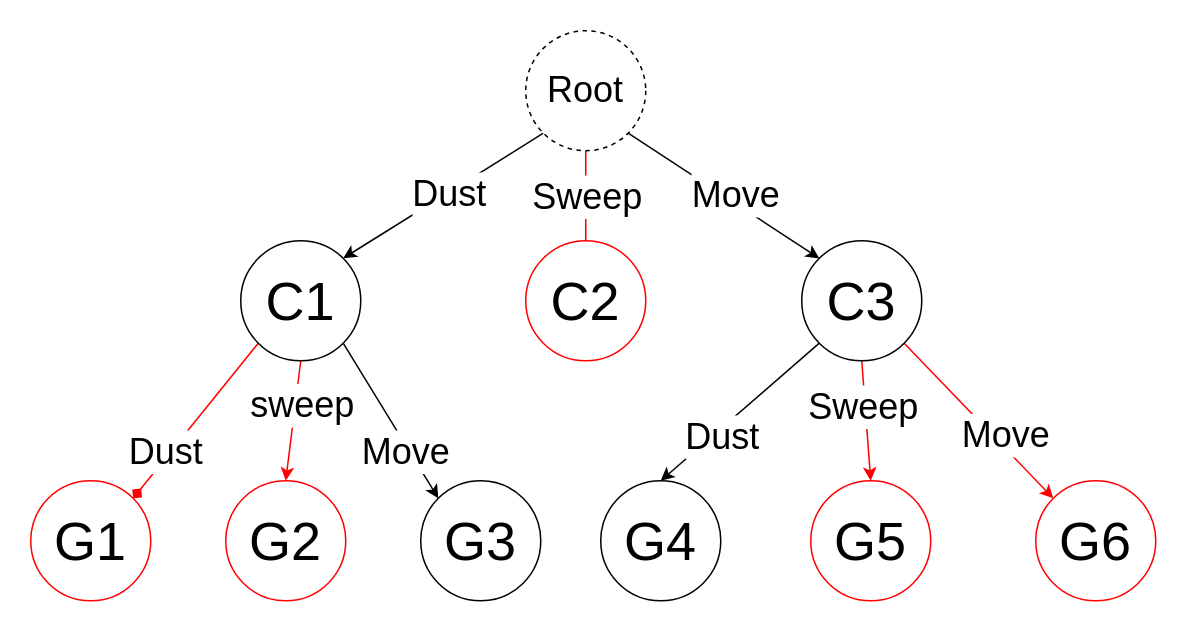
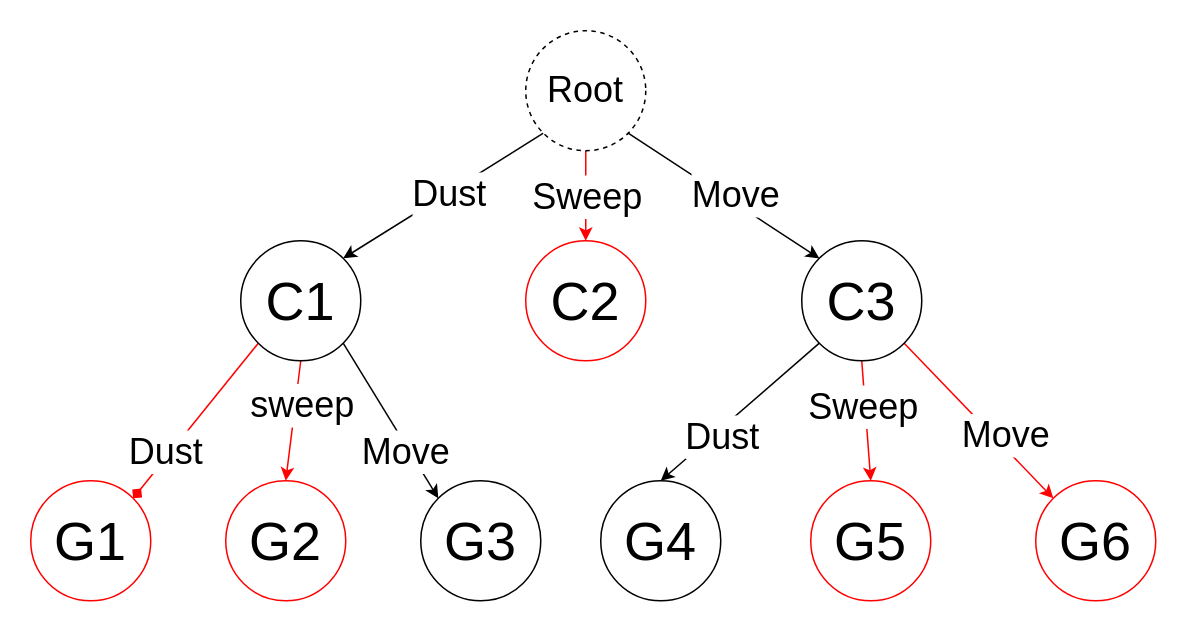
edge "Root" -- "C2": arrowhead none -> classic
